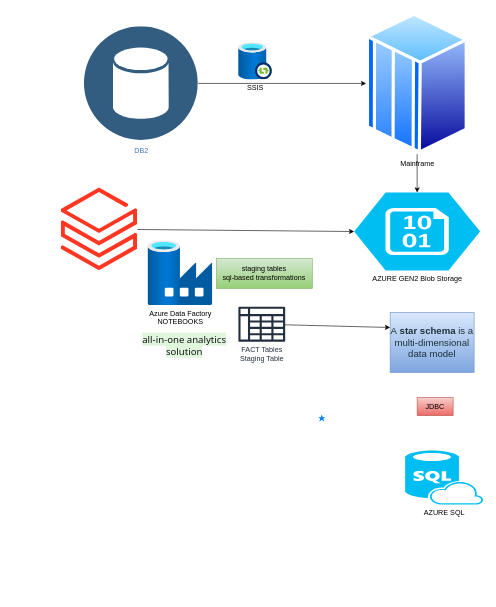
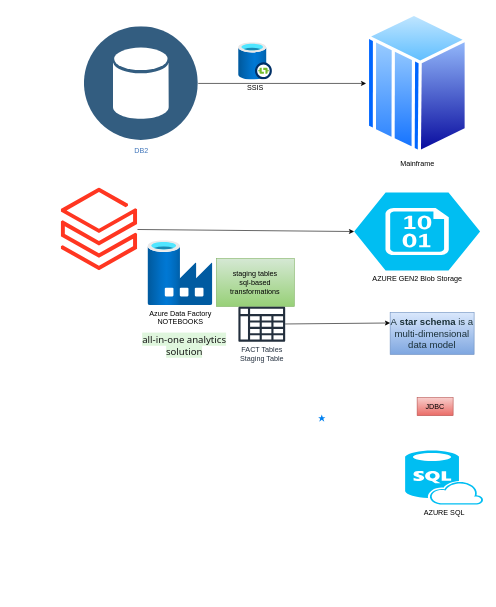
edge "Mainframe" -> "AZURE GEN2 Blob Storage": removed
node "staging tables sql-based transformations": size 96x30 -> 78x48
node "A star schema is a multi-dimensional data model": size 84x60 -> 84x42
